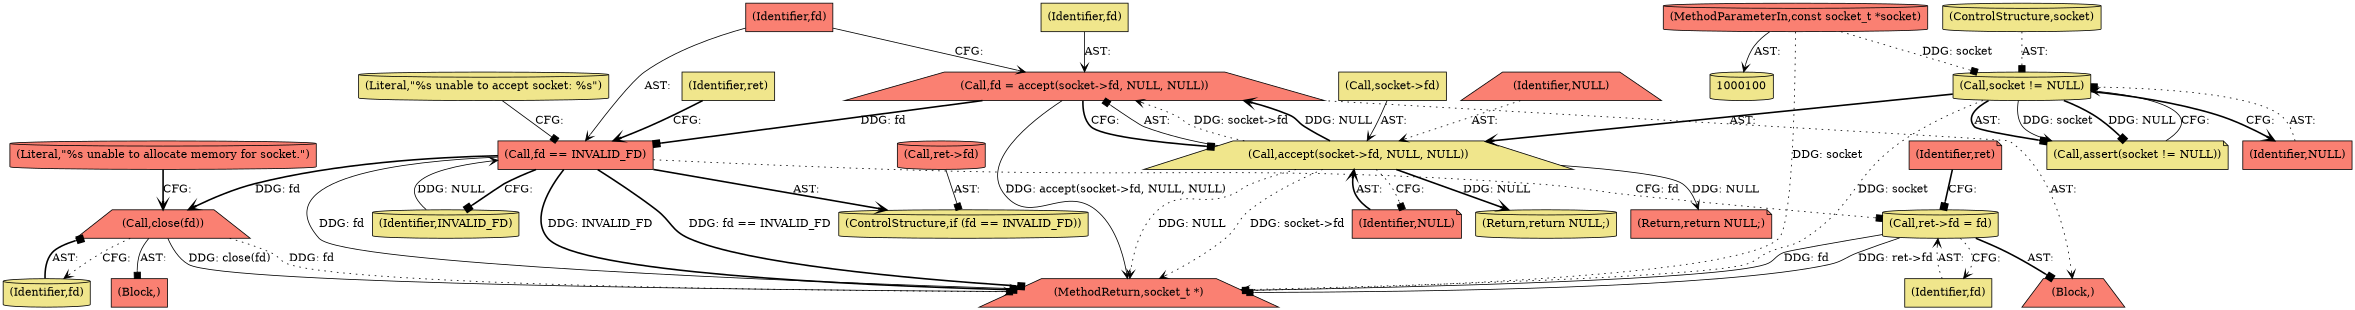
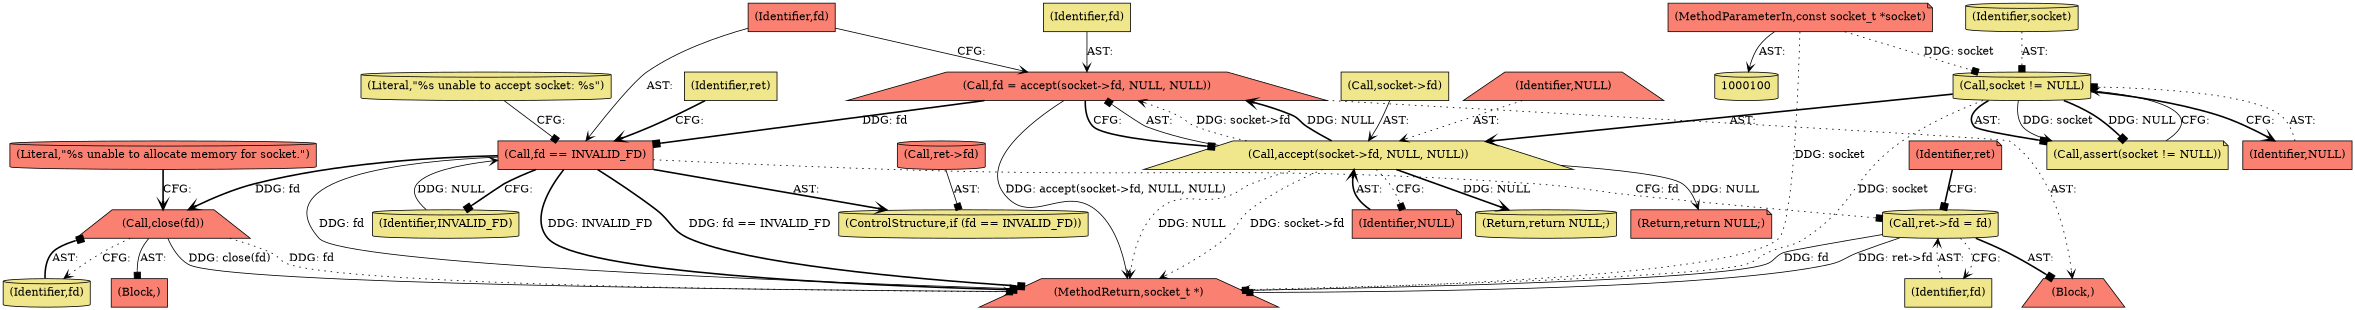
node "(MethodParameterIn,const socket_t *socket)": shape cylinder -> note
node "(ControlStructure,socket)": label "(ControlStructure,socket)" -> "(Identifier,socket)"
